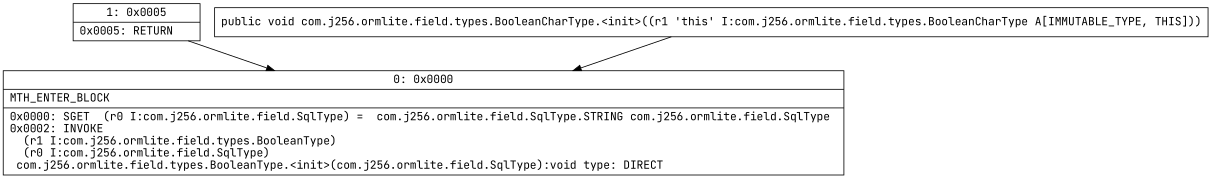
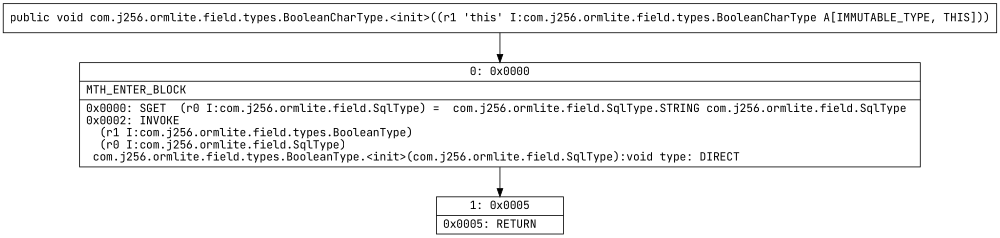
edge "1: 0x0005" -> "0: 0x0000": reversed
